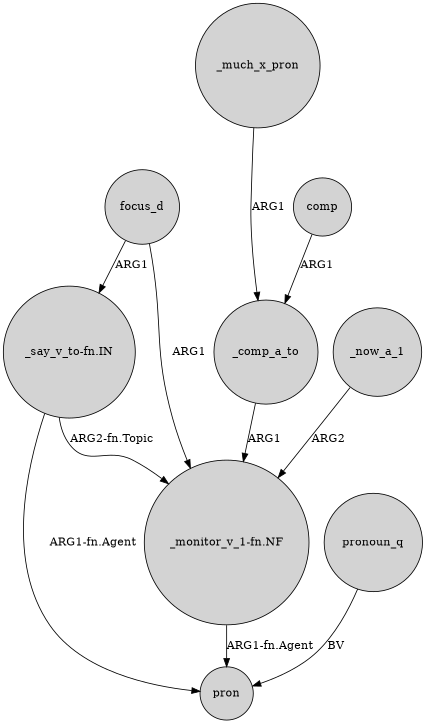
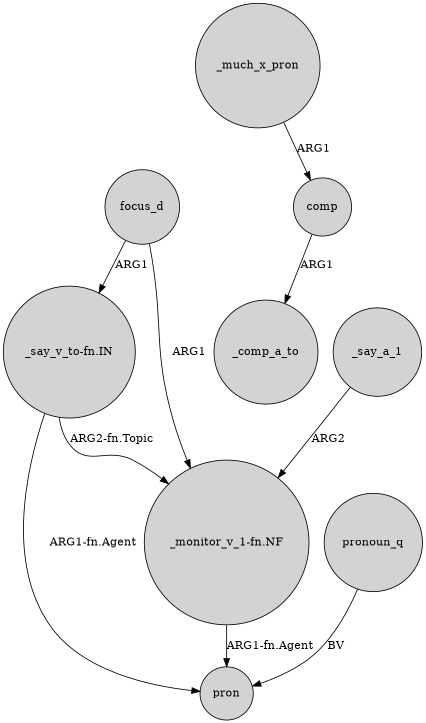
edge "_much_x_pron" -> "_comp_a_to": now "_much_x_pron" -> "comp"
node "_now_a_1": label "_now_a_1" -> "_say_a_1"
edge "_comp_a_to" -> "_monitor_v_1-fn.NF": removed, label "ARG1"
